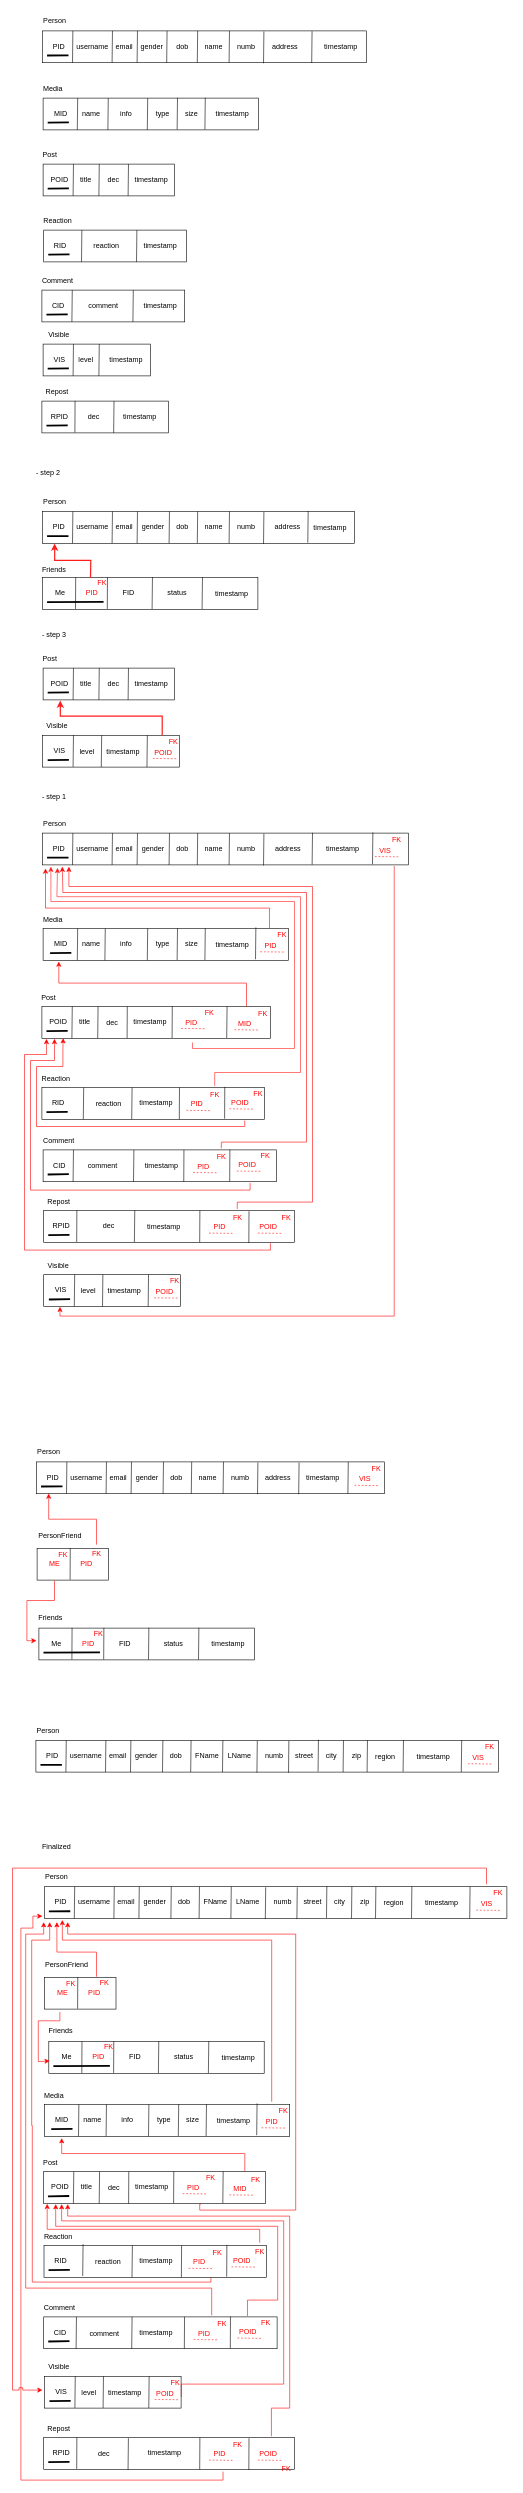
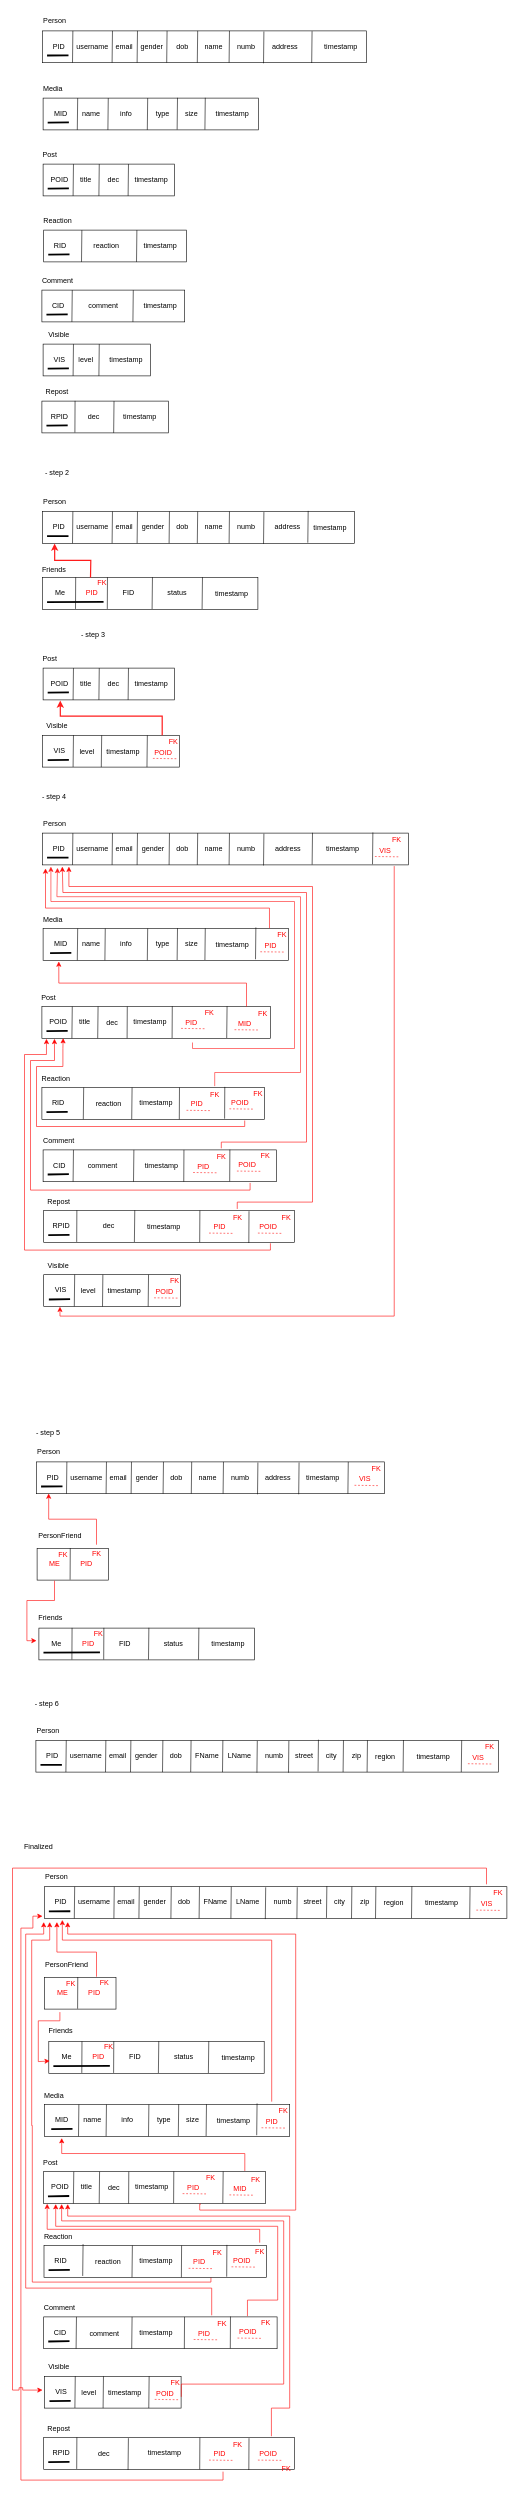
node "- step 2": moved (48, 473) -> (57, 473)
node "- step 3": moved (54, 635) -> (93, 635)
node "- step 1": label "- step 1" -> "- step 4"
node "- step 5": added
node "- step 6": added
node "Finalized": moved (56, 1847) -> (38, 1847)
